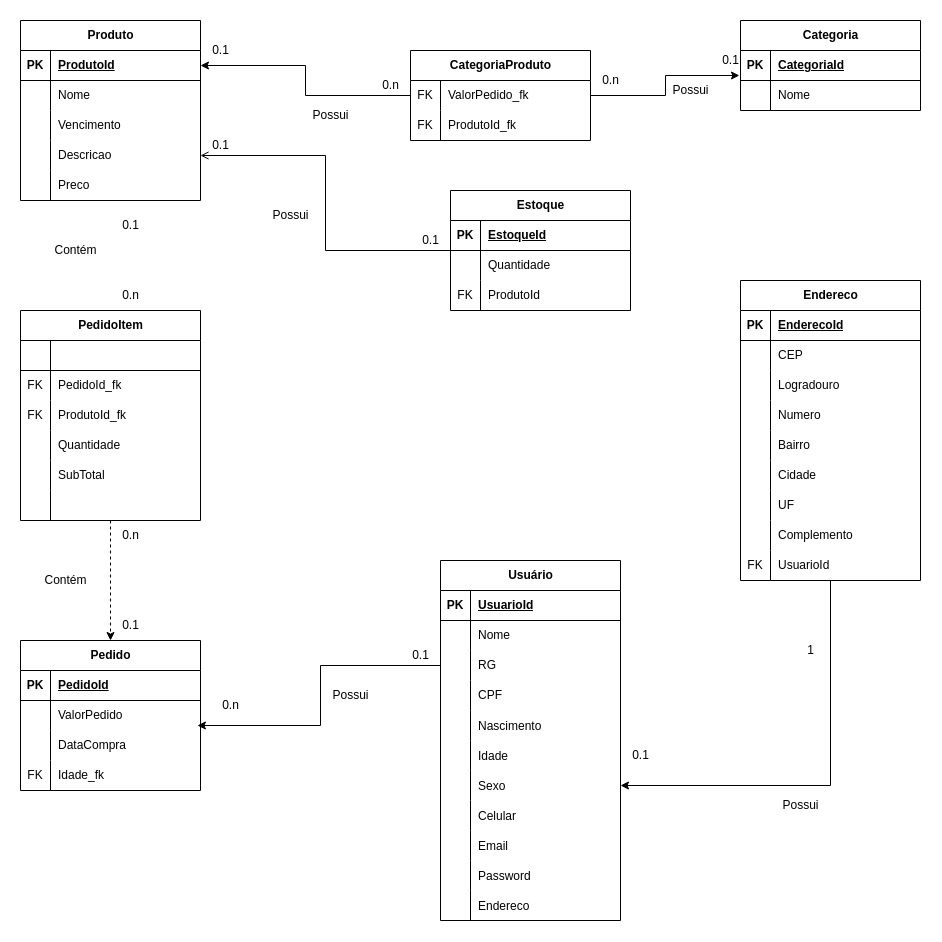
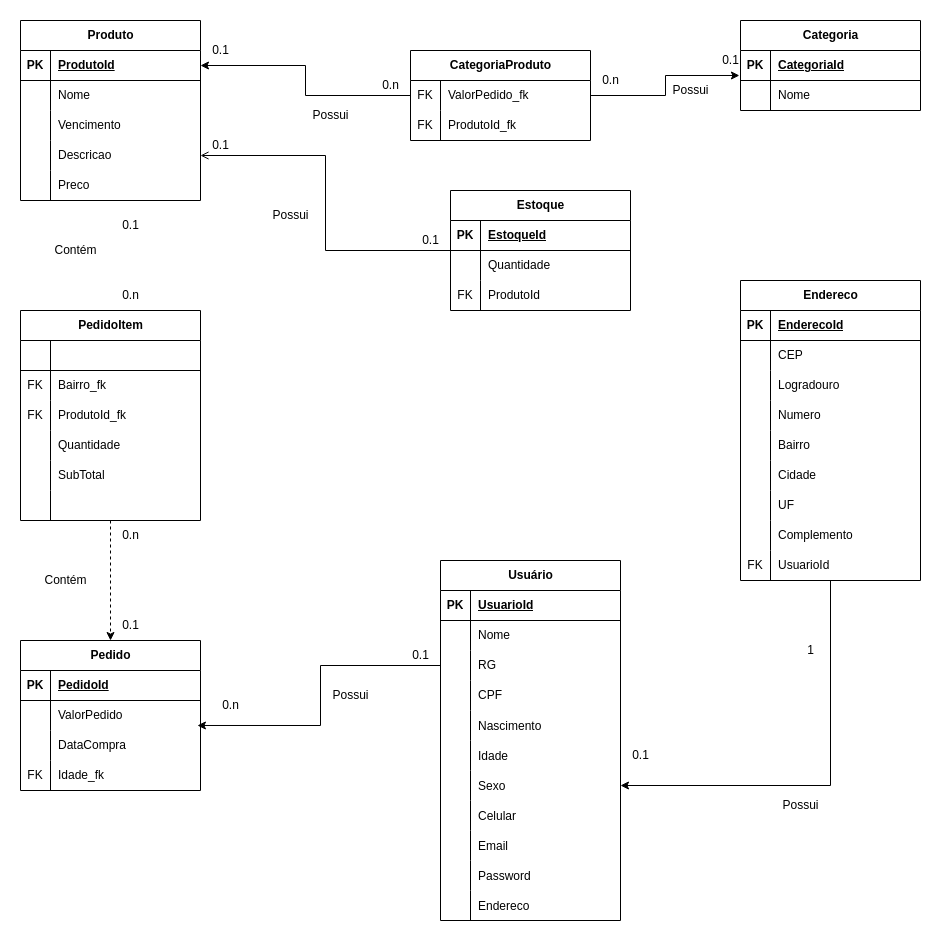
node "PedidoId_fk": label "PedidoId_fk" -> "Bairro_fk"
